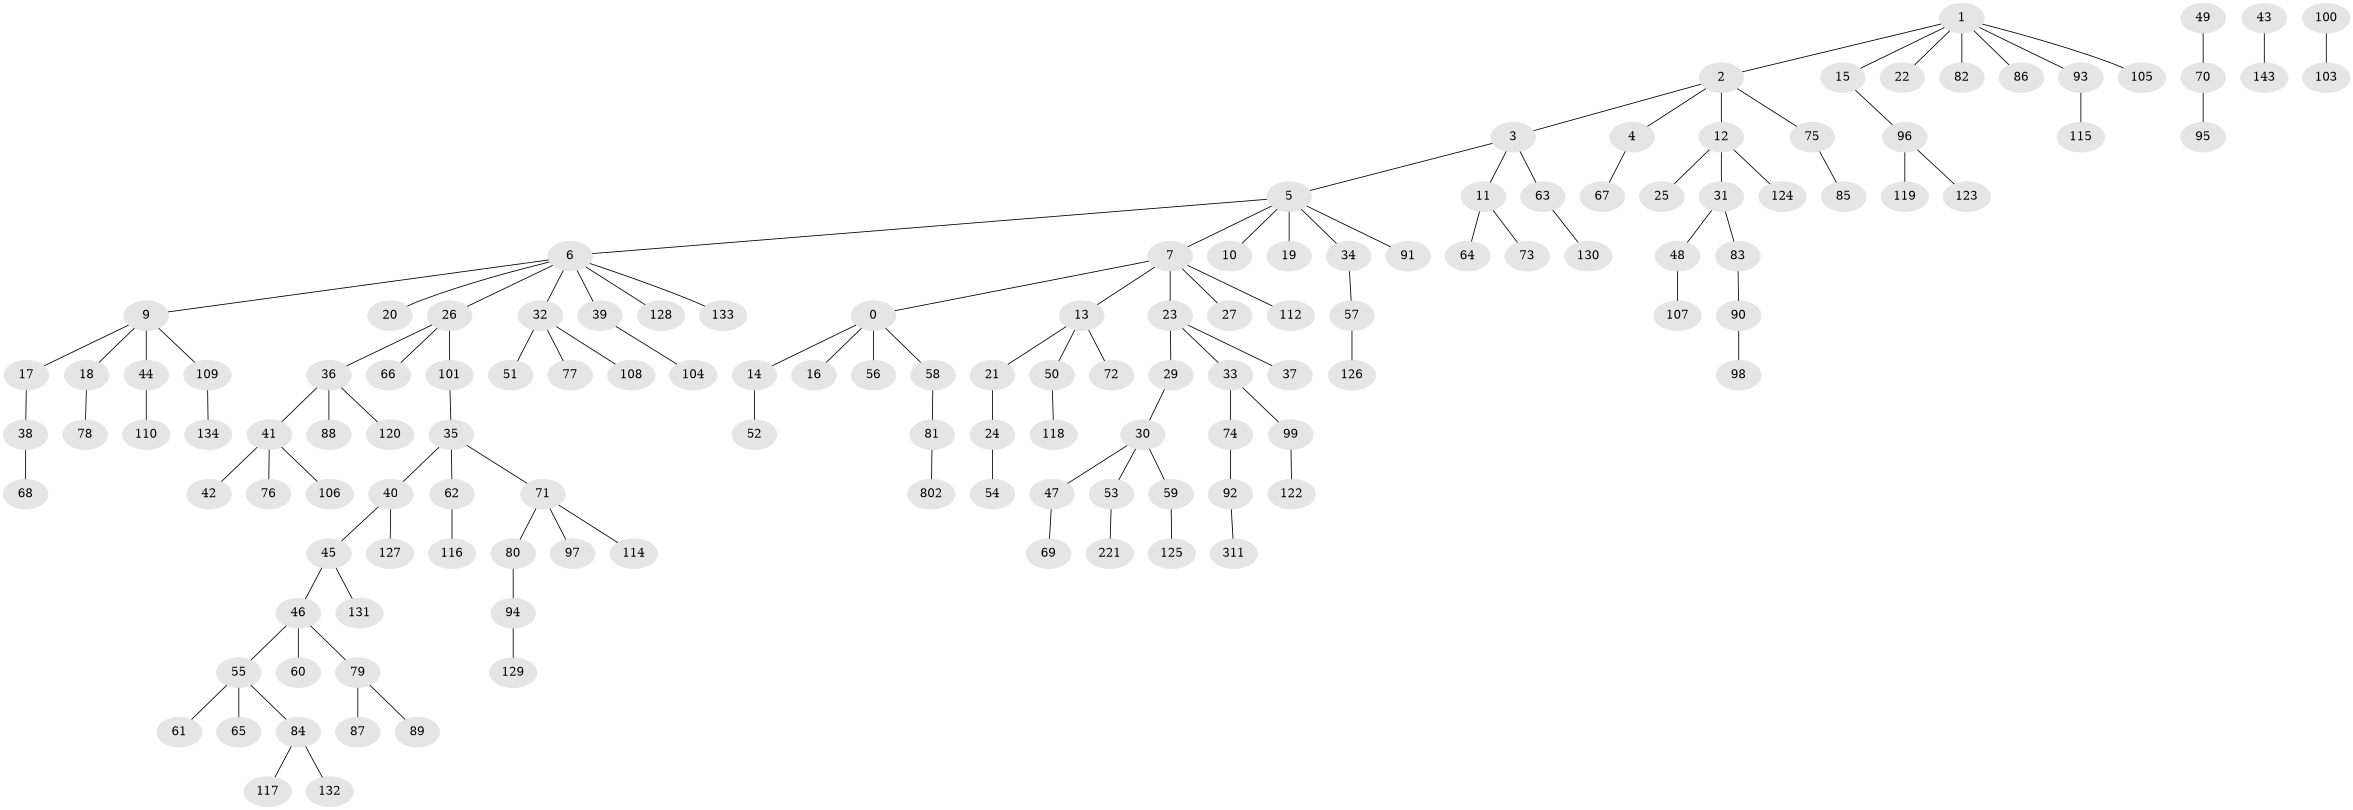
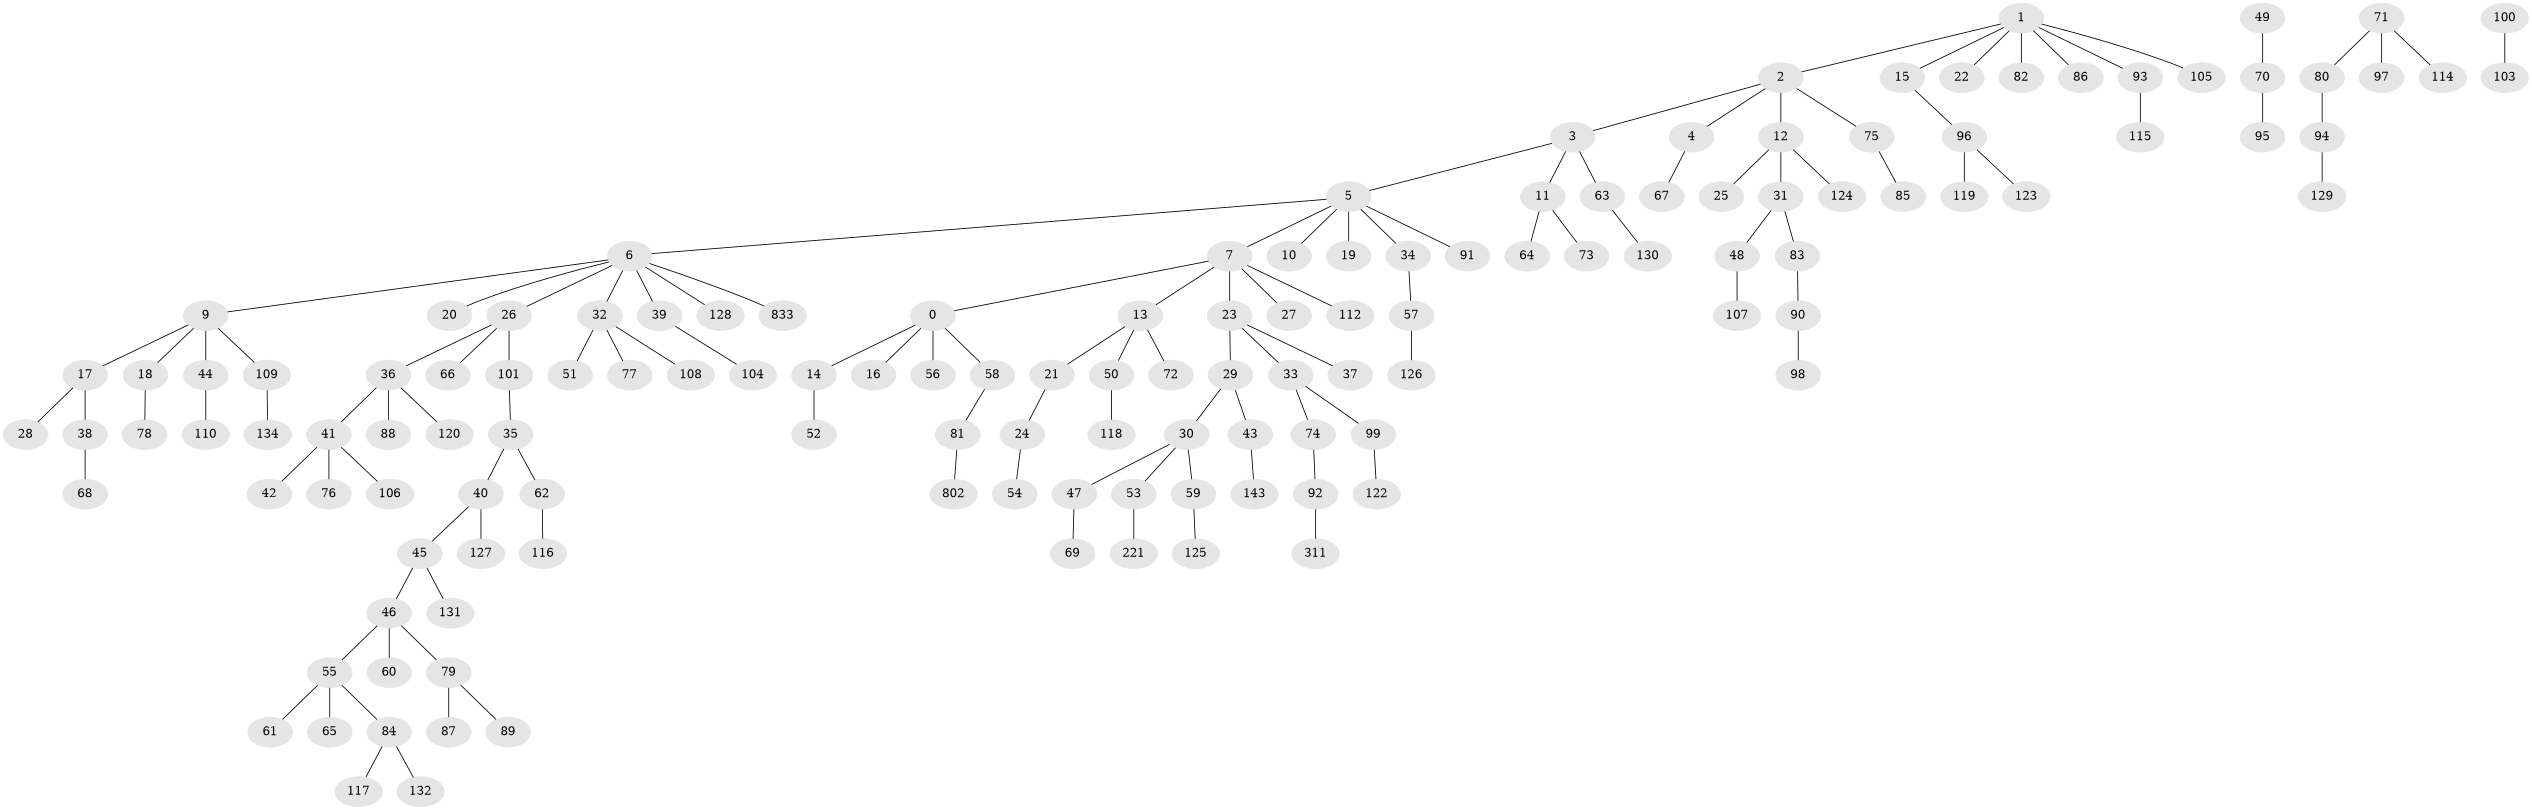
node "133": label "133" -> "833"
edge "29" -- "43": added
node "28": added
edge "35" -- "71": removed
